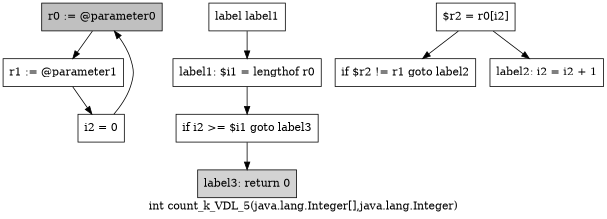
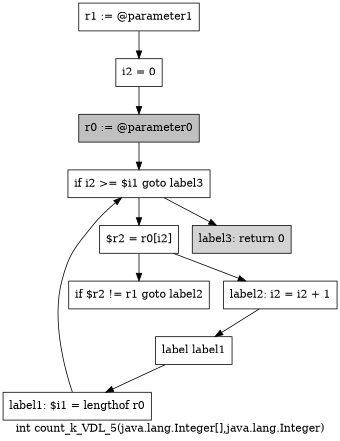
edge "r0 := @parameter0" -> "r1 := @parameter1": now "r0 := @parameter0" -> "if i2 >= $i1 goto label3"
edge "if i2 >= $i1 goto label3" -> "$r2 = r0[i2]": added
edge "label2: i2 = i2 + 1" -> "label label1": added
